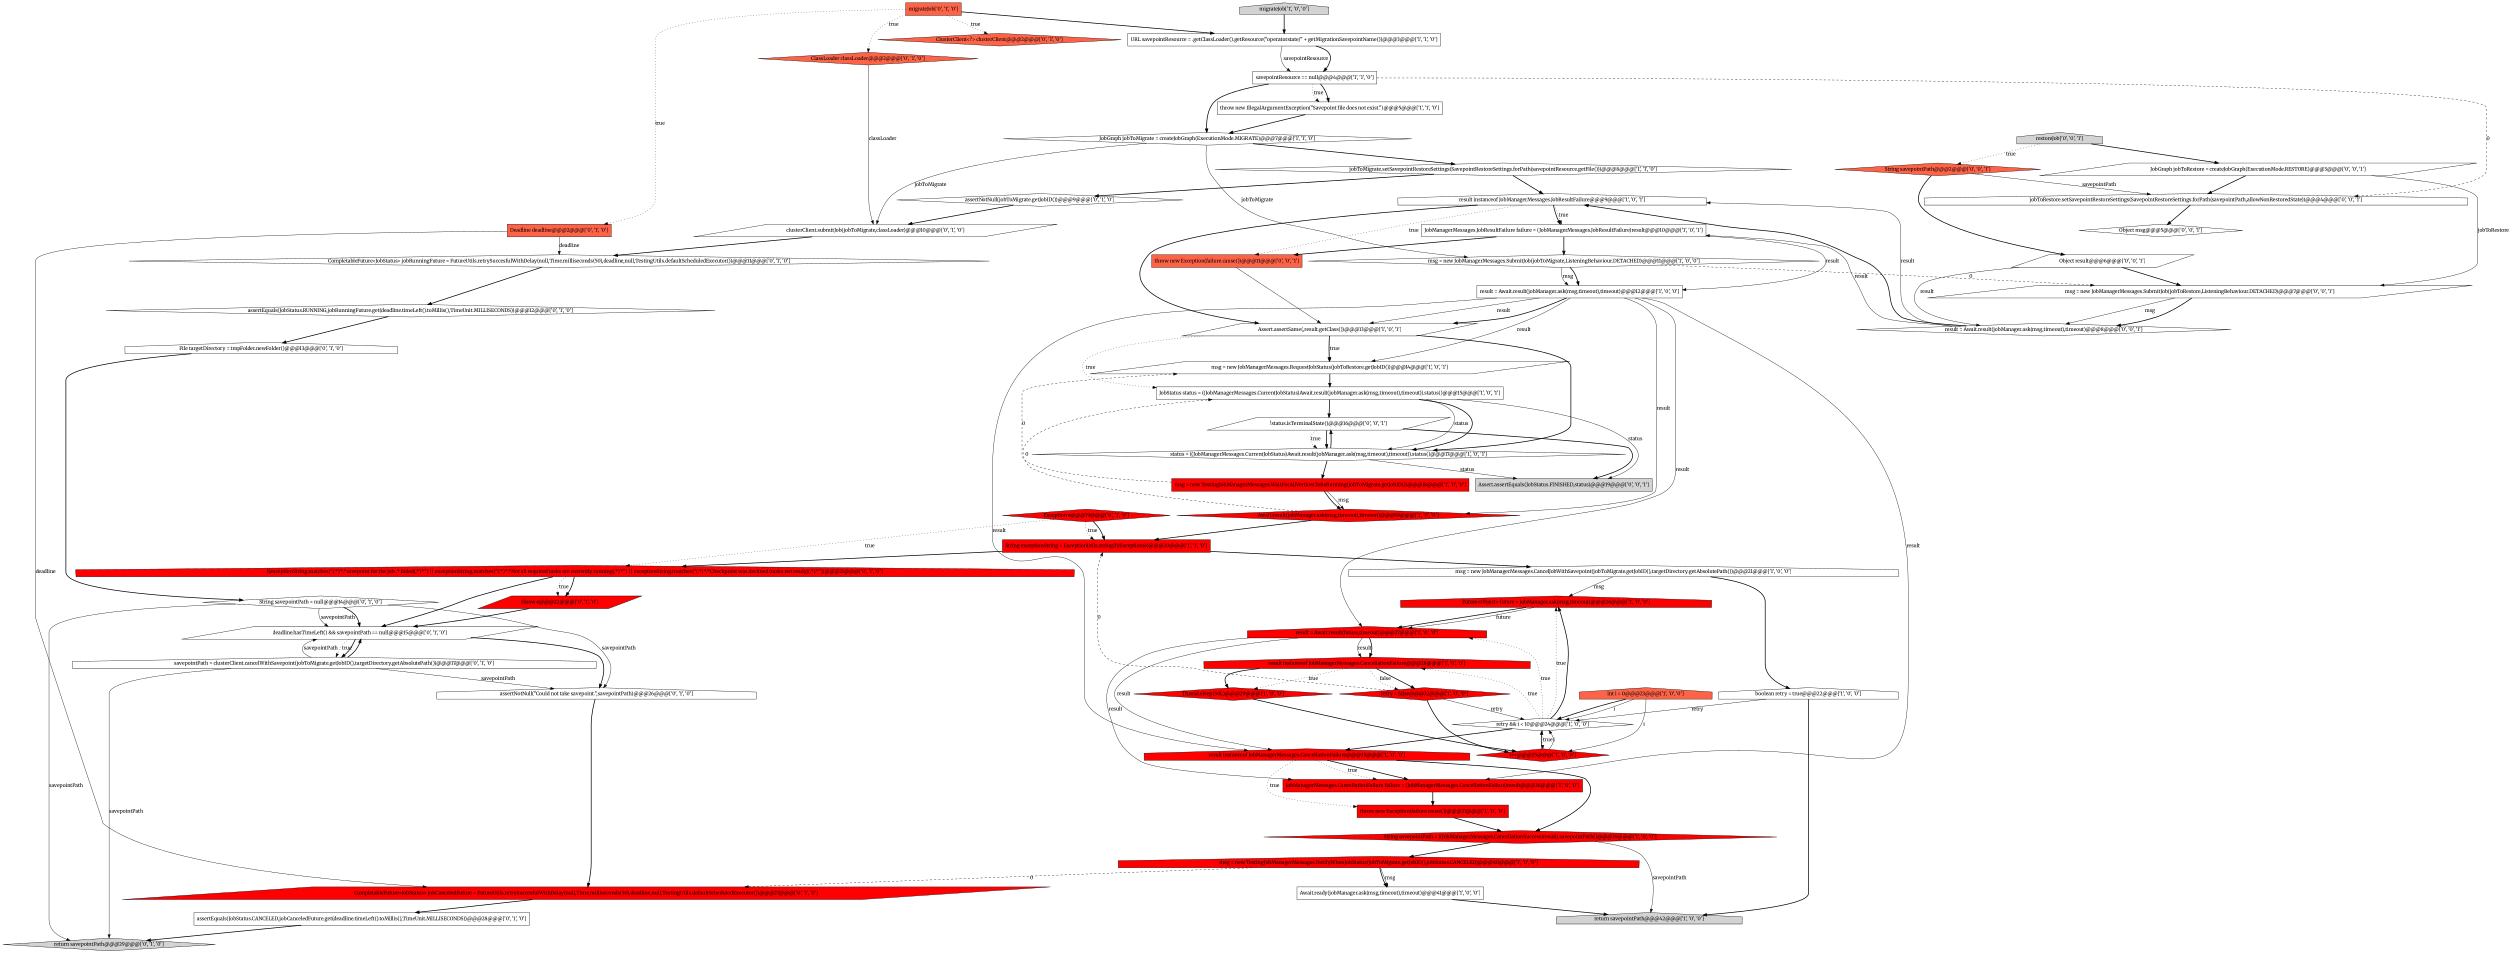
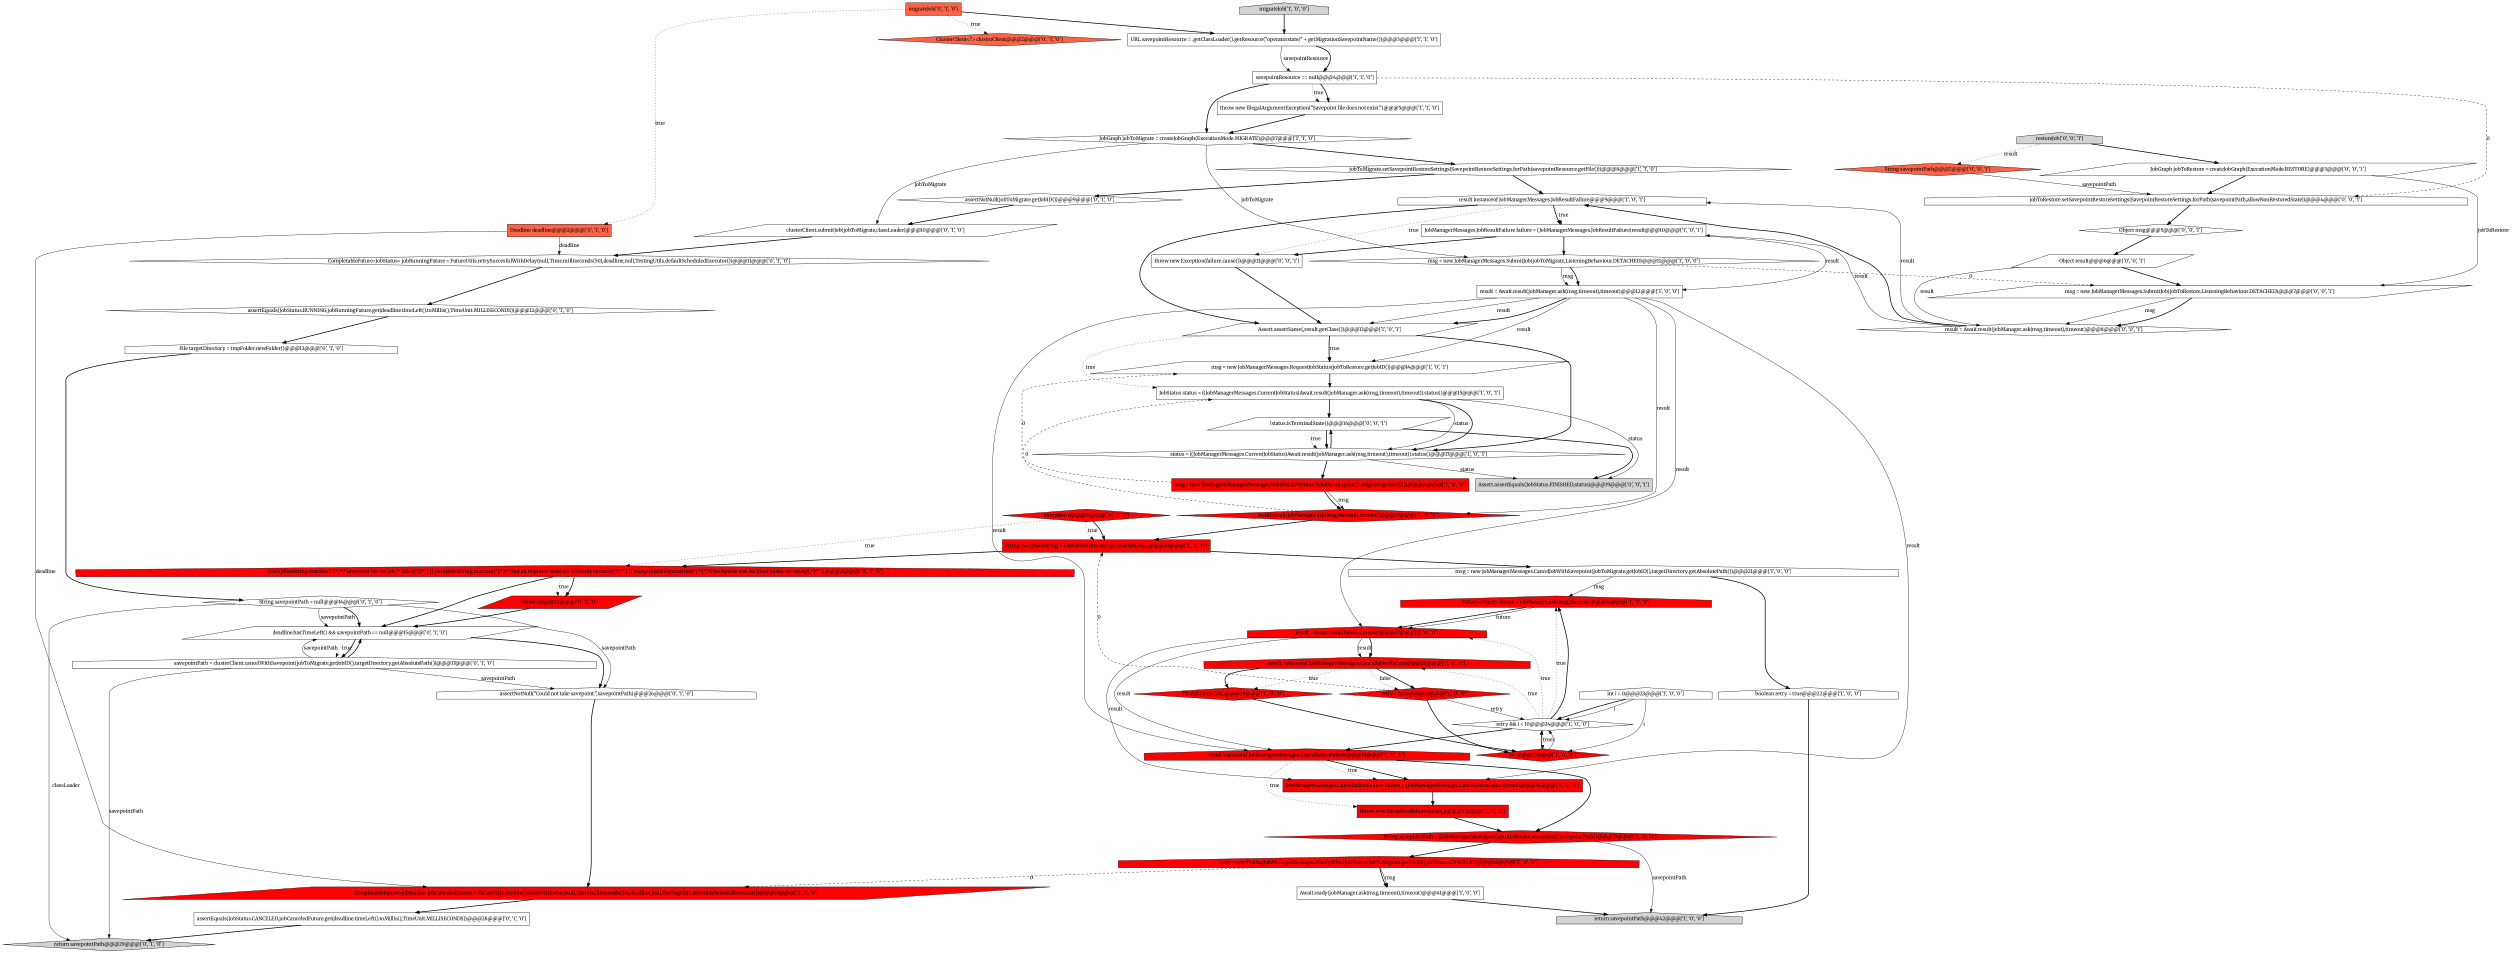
node "ClassLoader classLoader@@@2@@@['0', '1', '0']": removed
edge "restoreJob['0', '0', '1']" -> "String savepointPath@@@2@@@['0', '0', '1']": label "true" -> "result"
edge "String savepointPath@@@2@@@['0', '0', '1']" -> "Object result@@@6@@@['0', '0', '1']": now "Object msg@@@5@@@['0', '0', '1']" -> "Object result@@@6@@@['0', '0', '1']"
node "throw new Exception(failure.cause())@@@11@@@['0', '0', '1']": fillcolor tomato -> white
edge "throw new Exception(failure.cause())@@@11@@@['0', '0', '1']" -> "Assert.assertSame(,result.getClass())@@@13@@@['1', '0', '1']": style solid -> bold
node "int i = 0@@@23@@@['1', '0', '0']": fillcolor tomato -> white
edge "boolean retry = true@@@22@@@['1', '0', '0']" -> "retry && i < 10@@@24@@@['1', '0', '0']": removed, label "retry"
edge "String savepointPath = null@@@14@@@['0', '1', '0']" -> "return savepointPath@@@29@@@['0', '1', '0']": label "savepointPath" -> "classLoader"
